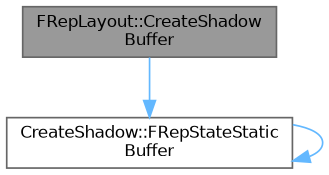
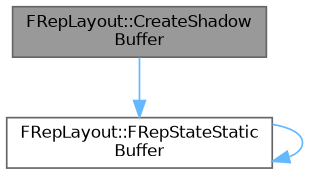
node "CreateShadow::FRepStateStatic Buffer": label "CreateShadow::FRepStateStatic Buffer" -> "FRepLayout::FRepStateStatic Buffer"
